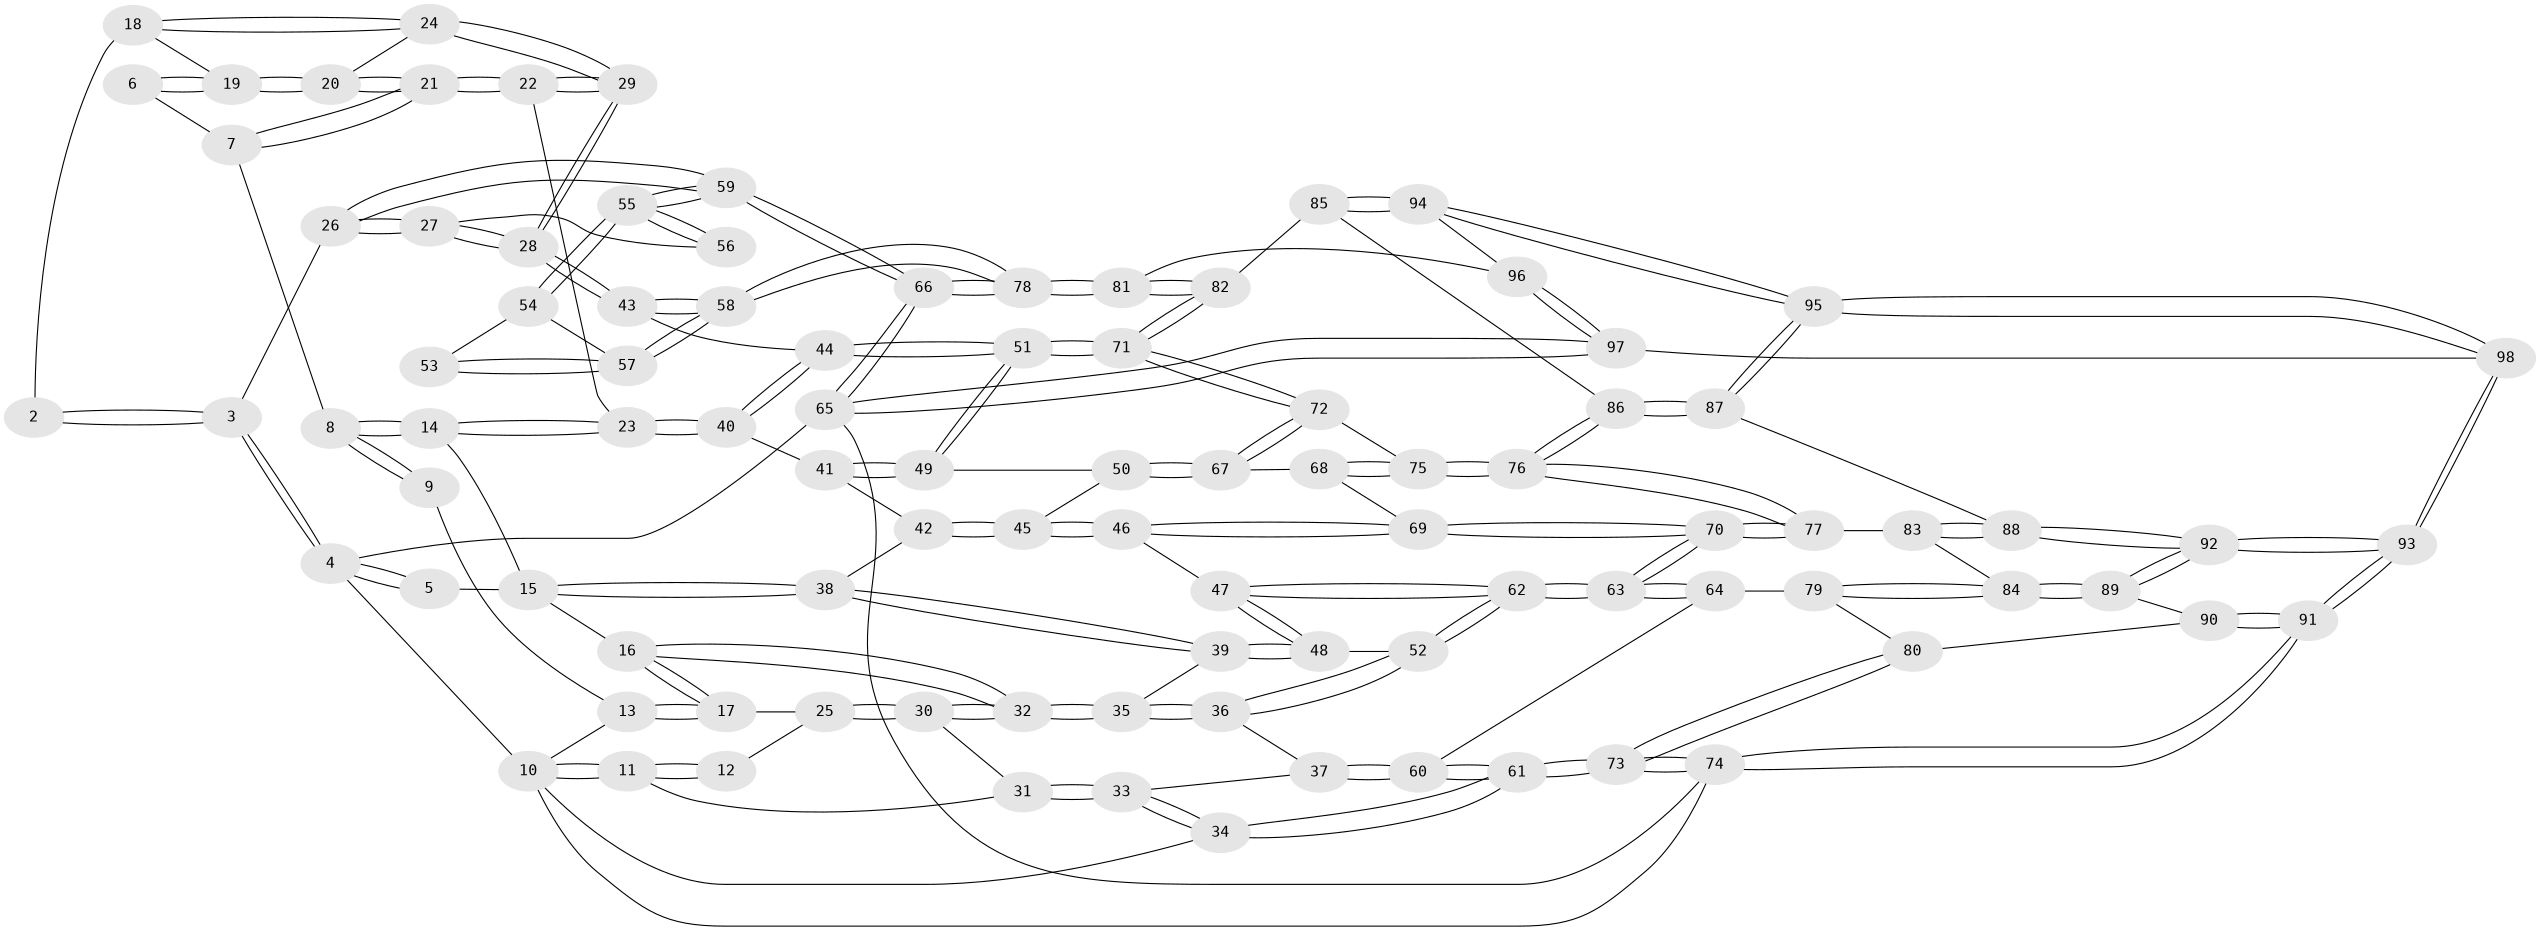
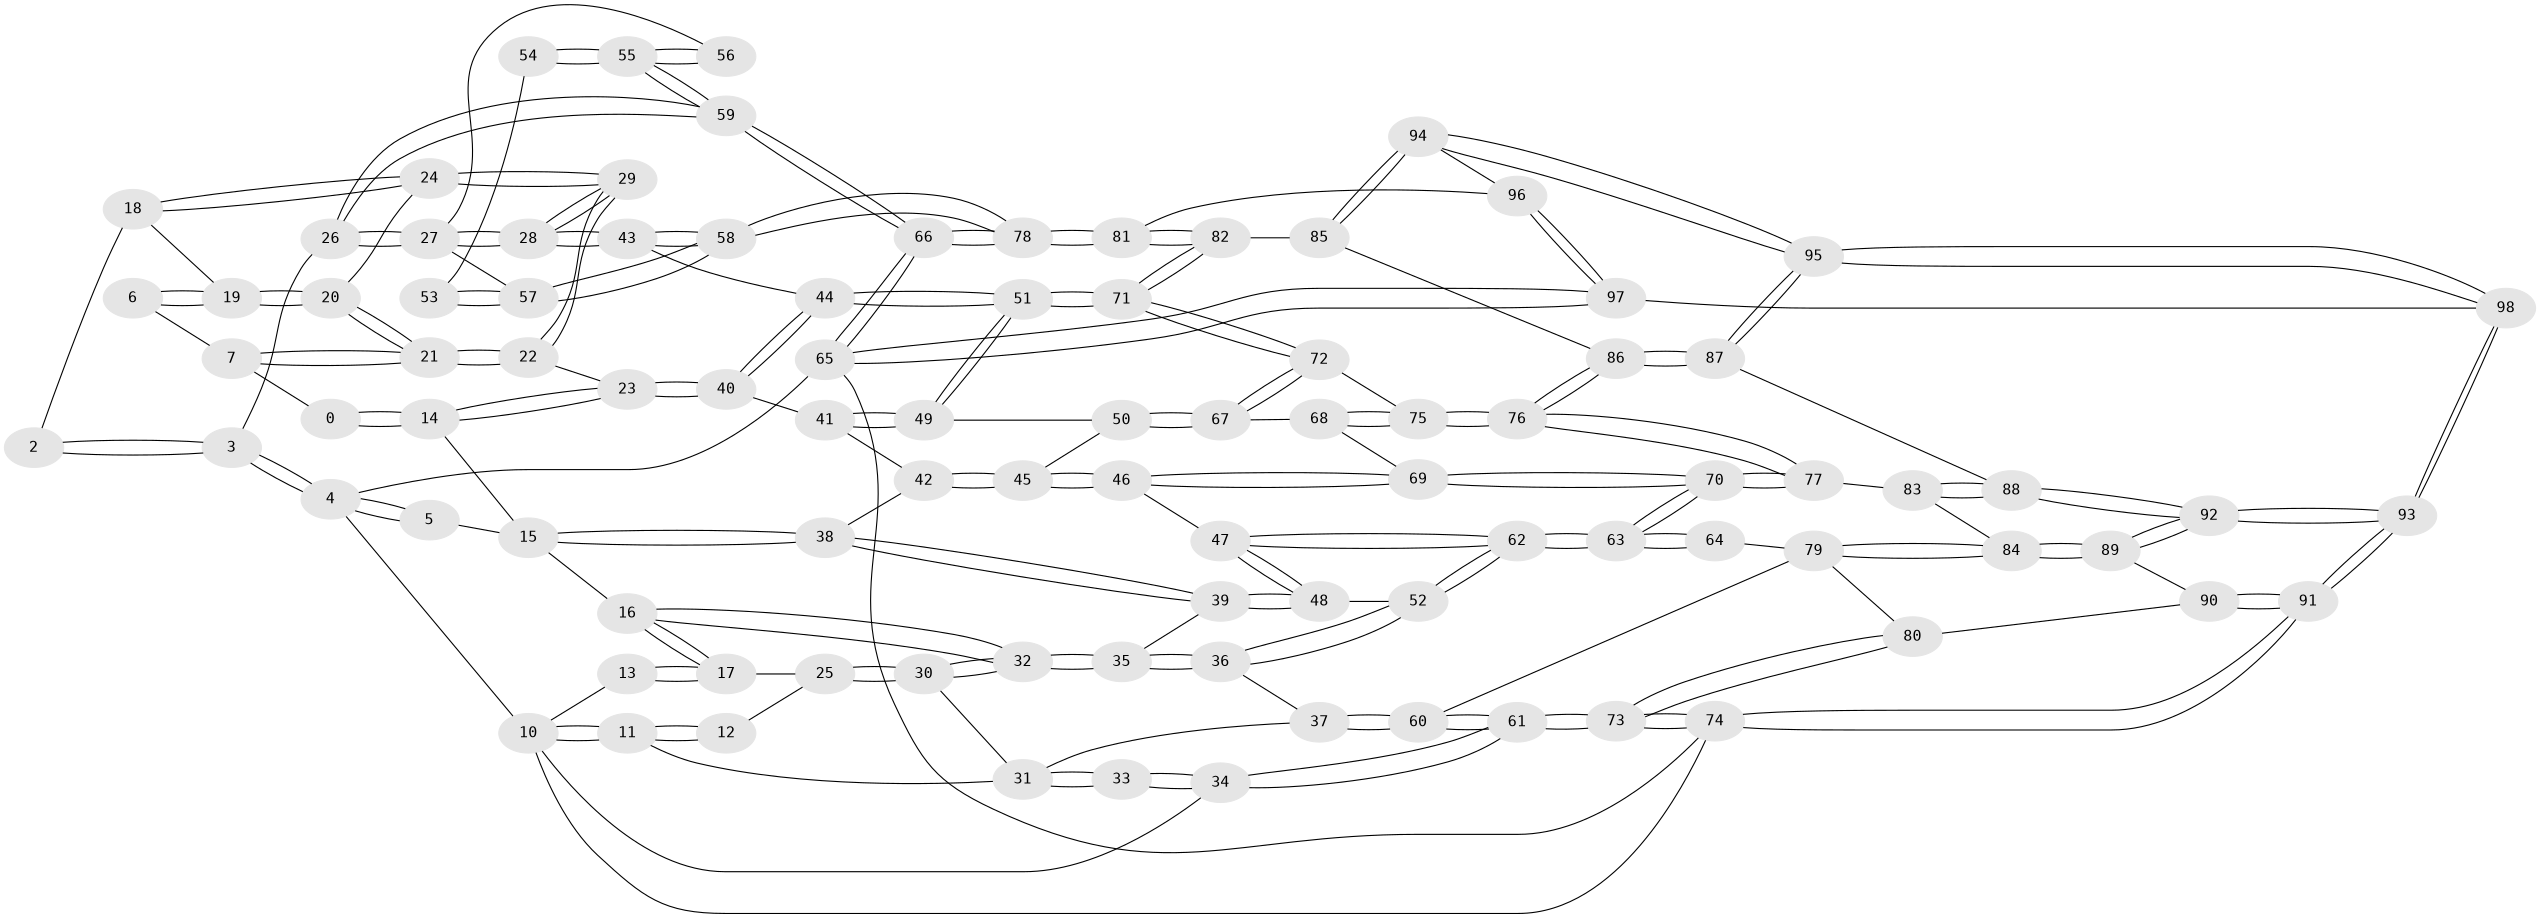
edge "54" -- "57": now "27" -- "57"
node "8": label "8" -> "0"
node "9": removed
edge "64" -- "60": now "79" -- "60"
edge "37" -- "33": now "37" -- "31"
